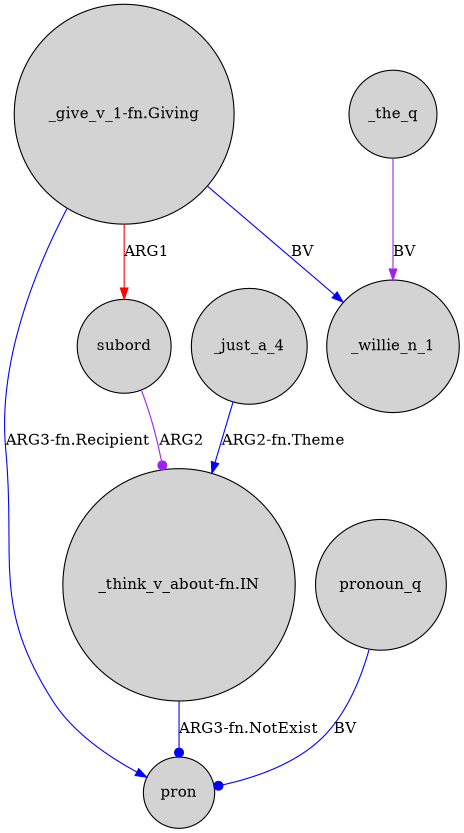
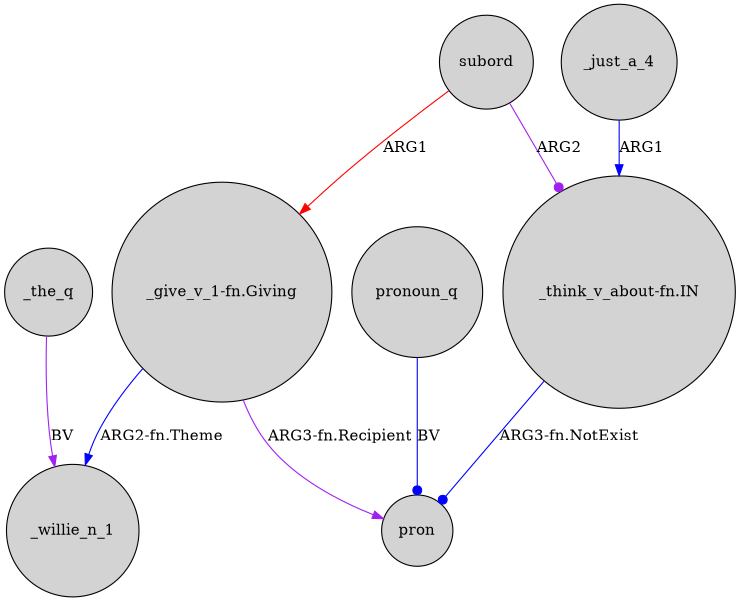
edge "_give_v_1-fn.Giving" -> "_willie_n_1": label "BV" -> "ARG2-fn.Theme"
edge "_give_v_1-fn.Giving" -> "subord": reversed
edge "_just_a_4" -> "_think_v_about-fn.IN": label "ARG2-fn.Theme" -> "ARG1"
edge "_give_v_1-fn.Giving" -> "pron": color blue -> purple
